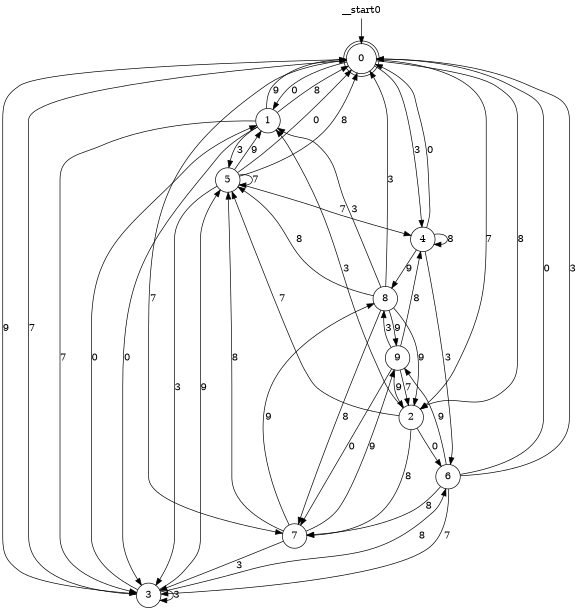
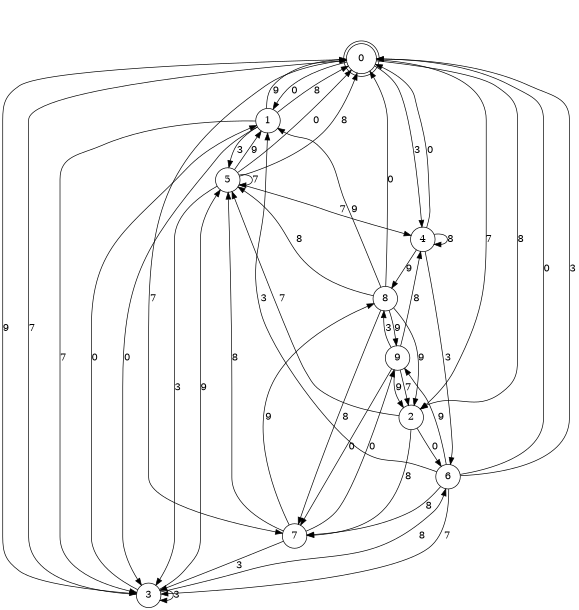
node "__start0": removed
edge "8" -> "0": label "3" -> "0"
edge "8" -> "1": label "3" -> "9"
edge "2" -> "1": now "6" -> "1"
edge "7" -> "9": label "9" -> "0"
